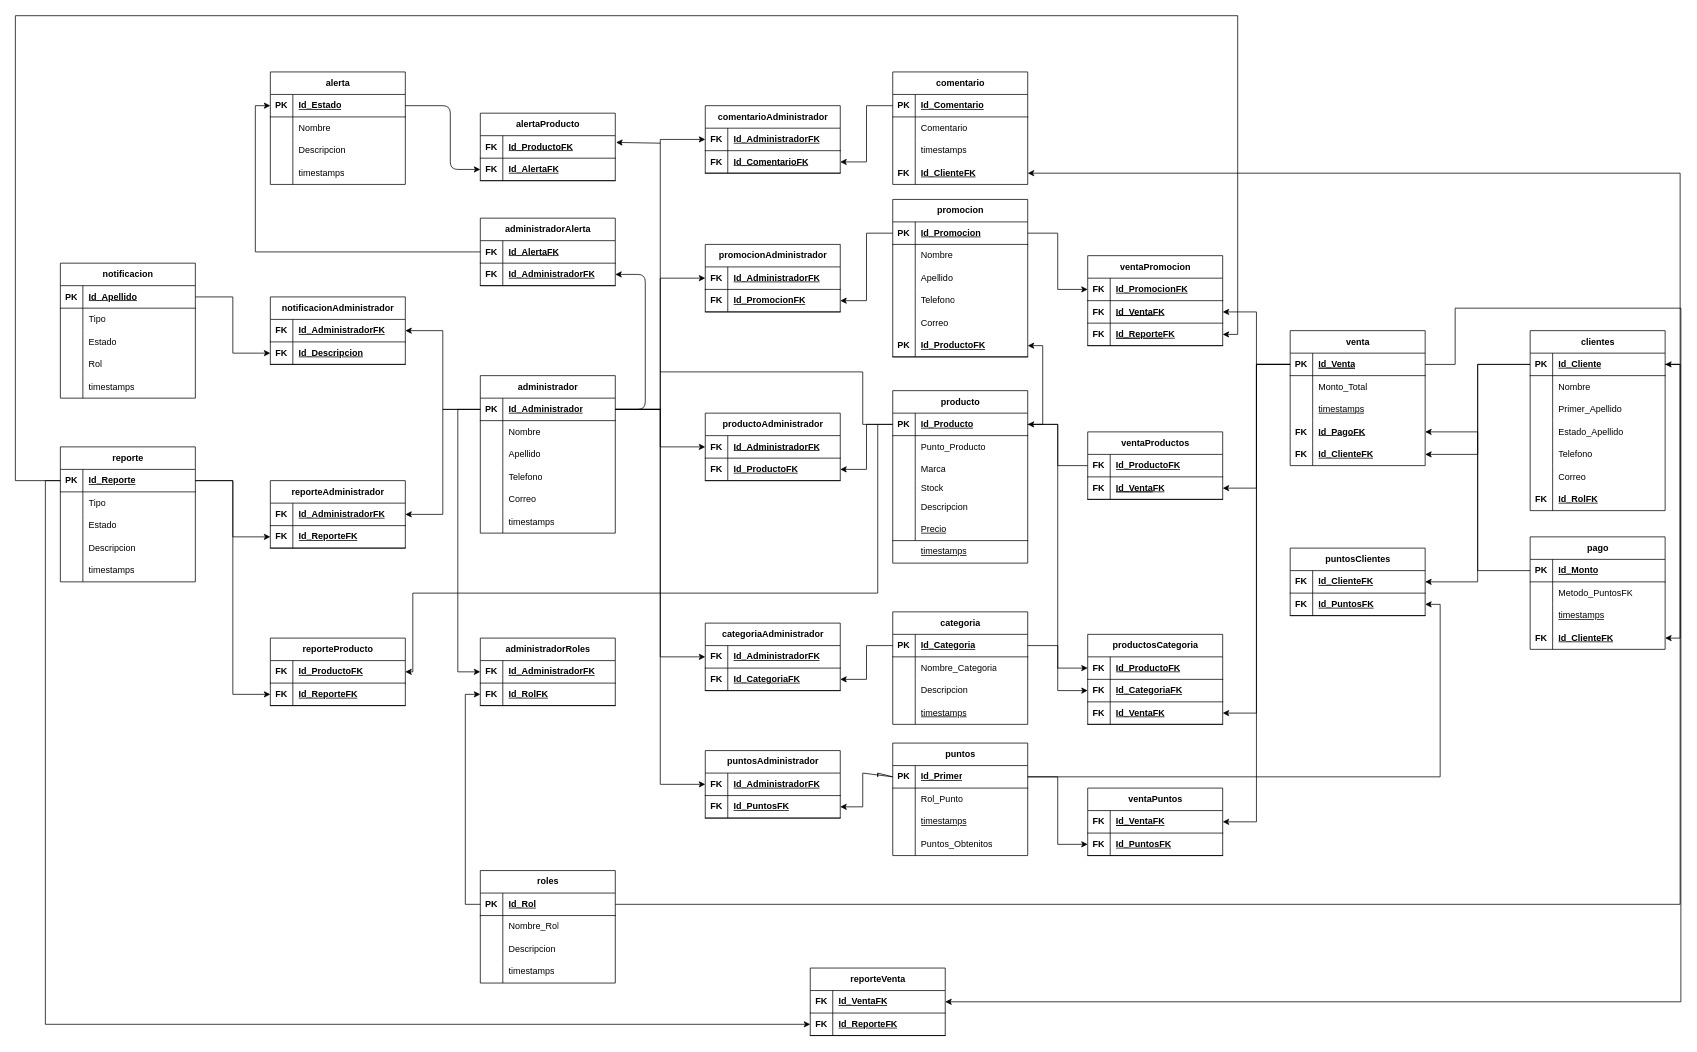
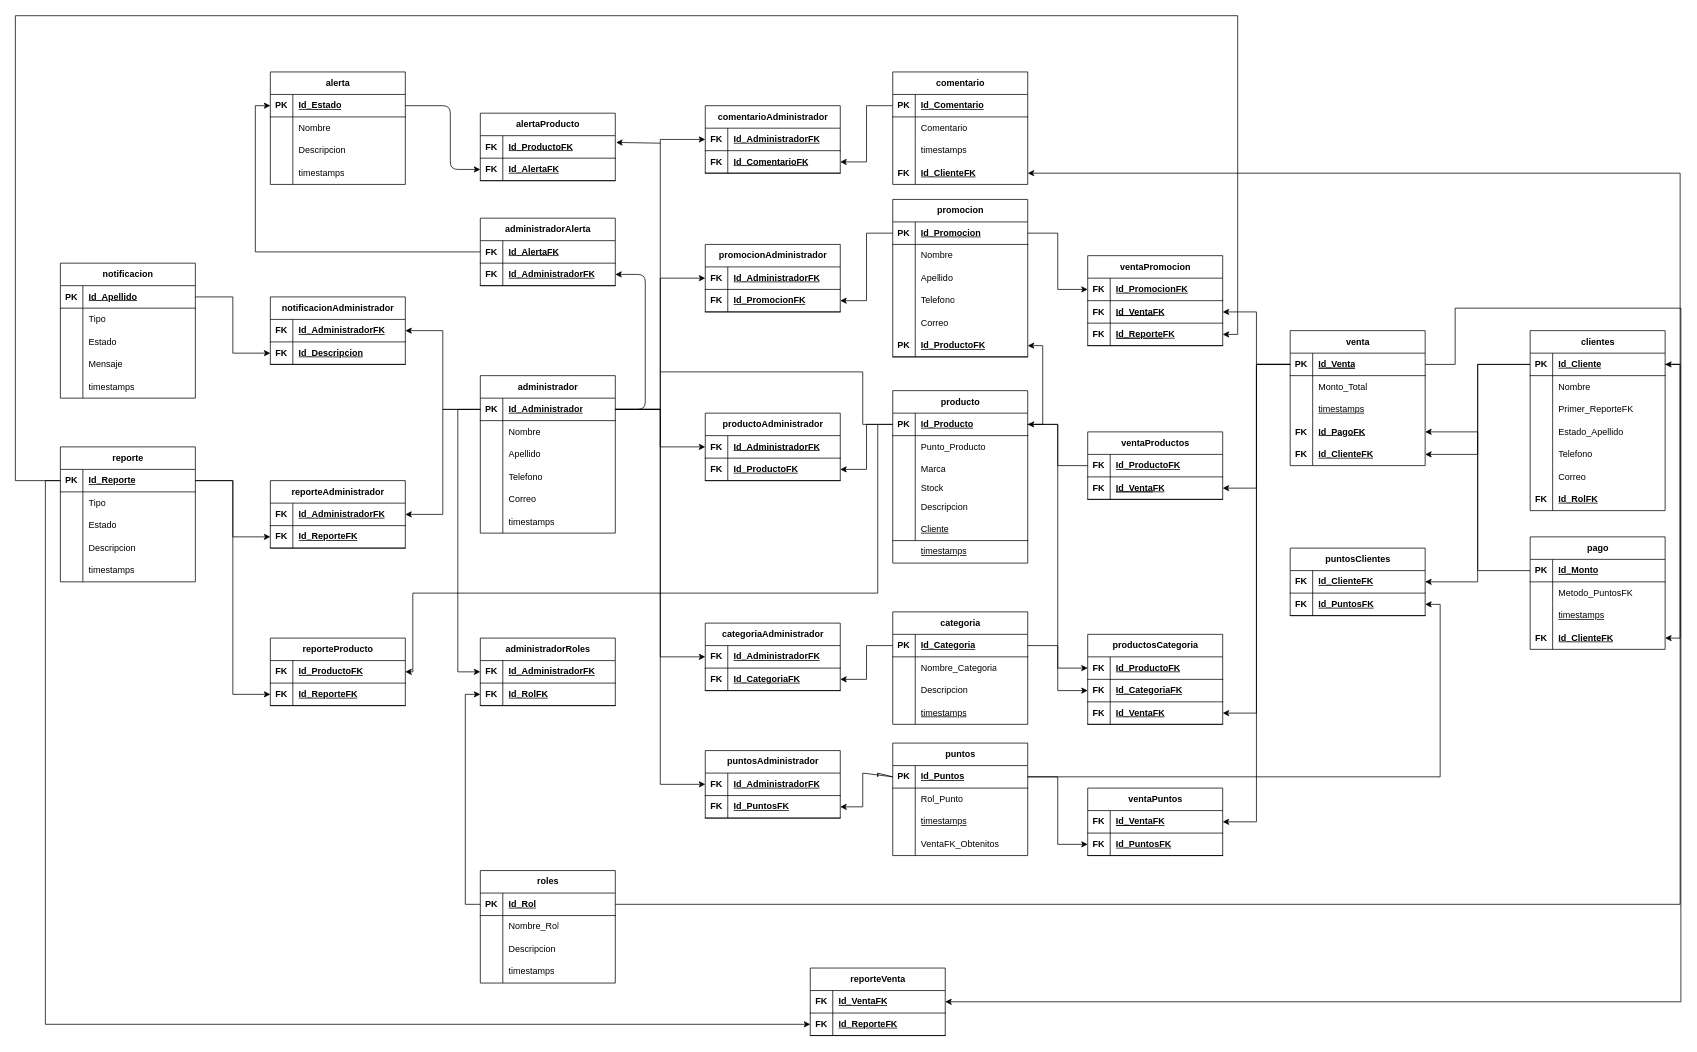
node "Rol": label "Rol" -> "Mensaje"
node "Primer_Apellido": label "Primer_Apellido" -> "Primer_ReporteFK"
node "Precio": label "Precio" -> "Cliente"
node "Id_Primer": label "Id_Primer" -> "Id_Puntos"
node "Puntos_Obtenitos": label "Puntos_Obtenitos" -> "VentaFK_Obtenitos"
